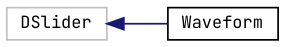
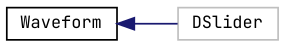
edge "Waveform" -> "DSlider": reversed
